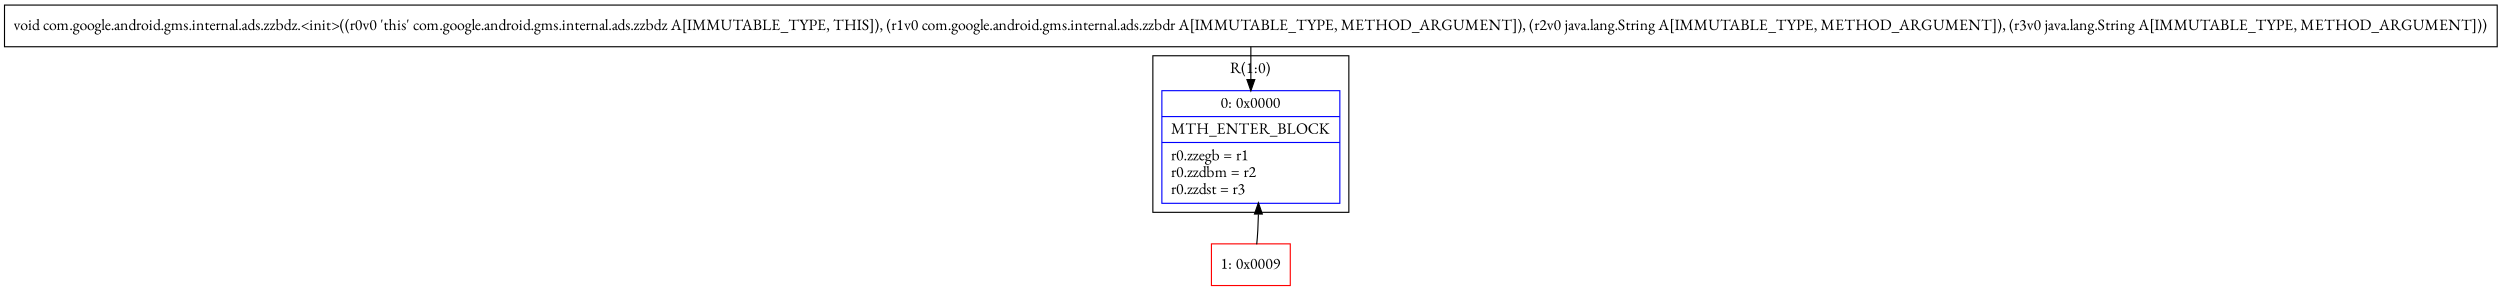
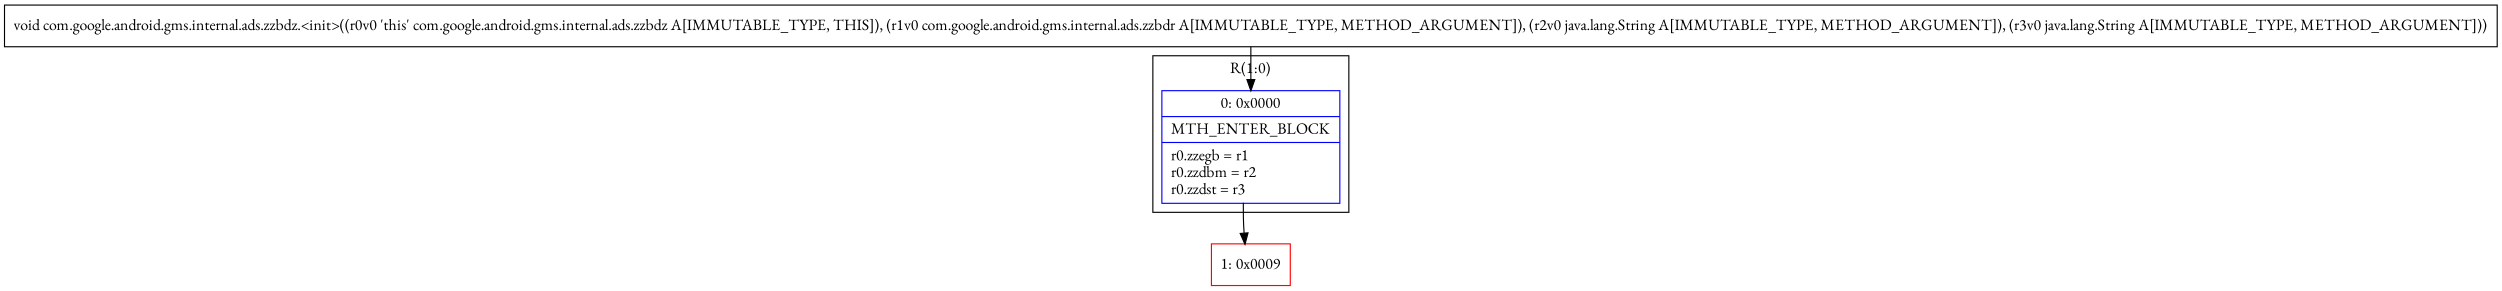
edge "1: 0x0009" -> "0: 0x0000": reversed
